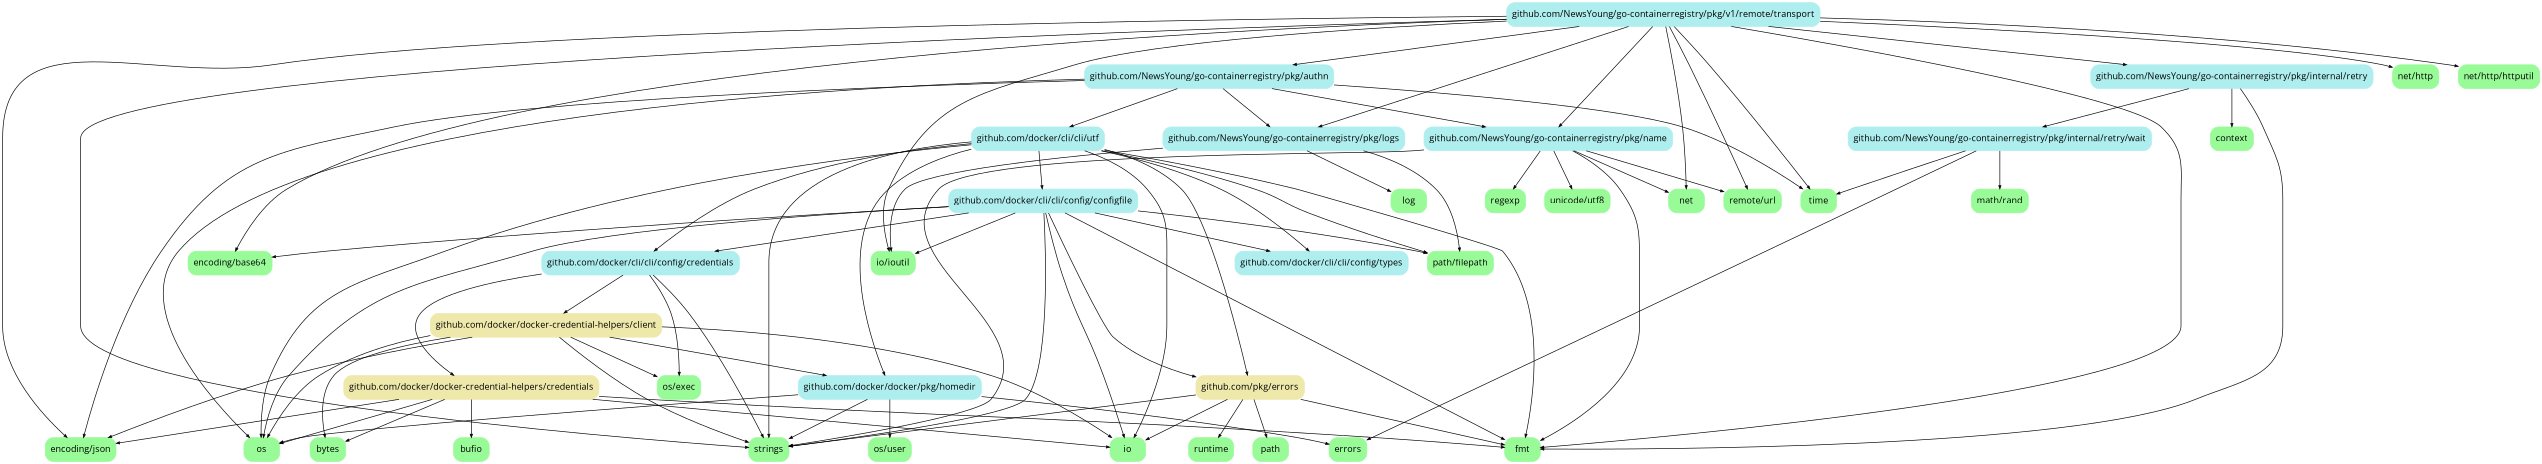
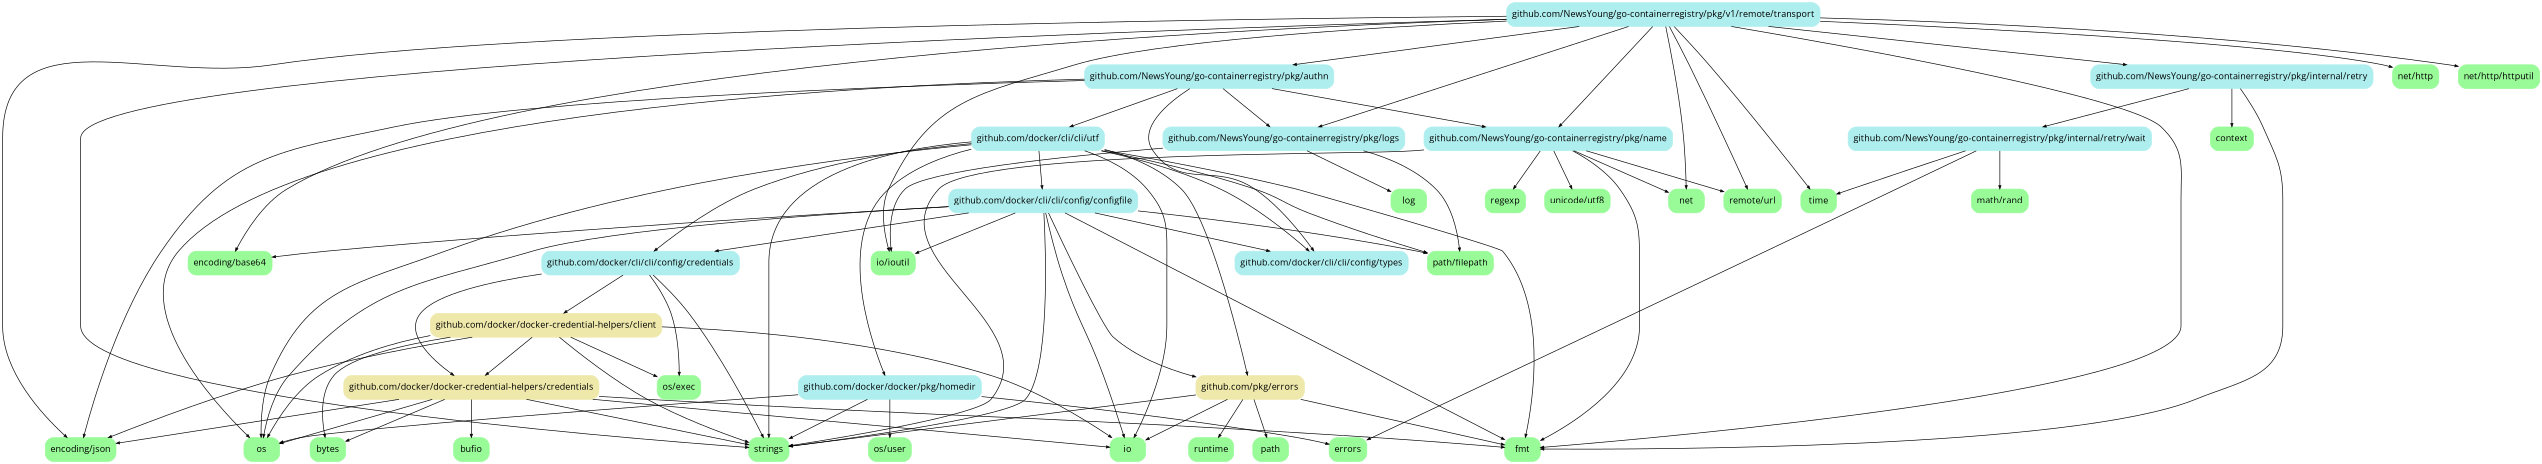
edge "github.com/NewsYoung/go-containerregistry/pkg/authn" -> "time": now "github.com/NewsYoung/go-containerregistry/pkg/authn" -> "github.com/docker/cli/cli/config/types"
edge "github.com/docker/docker-credential-helpers/client" -> "github.com/docker/docker/pkg/homedir": now "github.com/docker/docker-credential-helpers/client" -> "github.com/docker/docker-credential-helpers/credentials"
edge "github.com/docker/docker-credential-helpers/credentials" -> "strings": added
